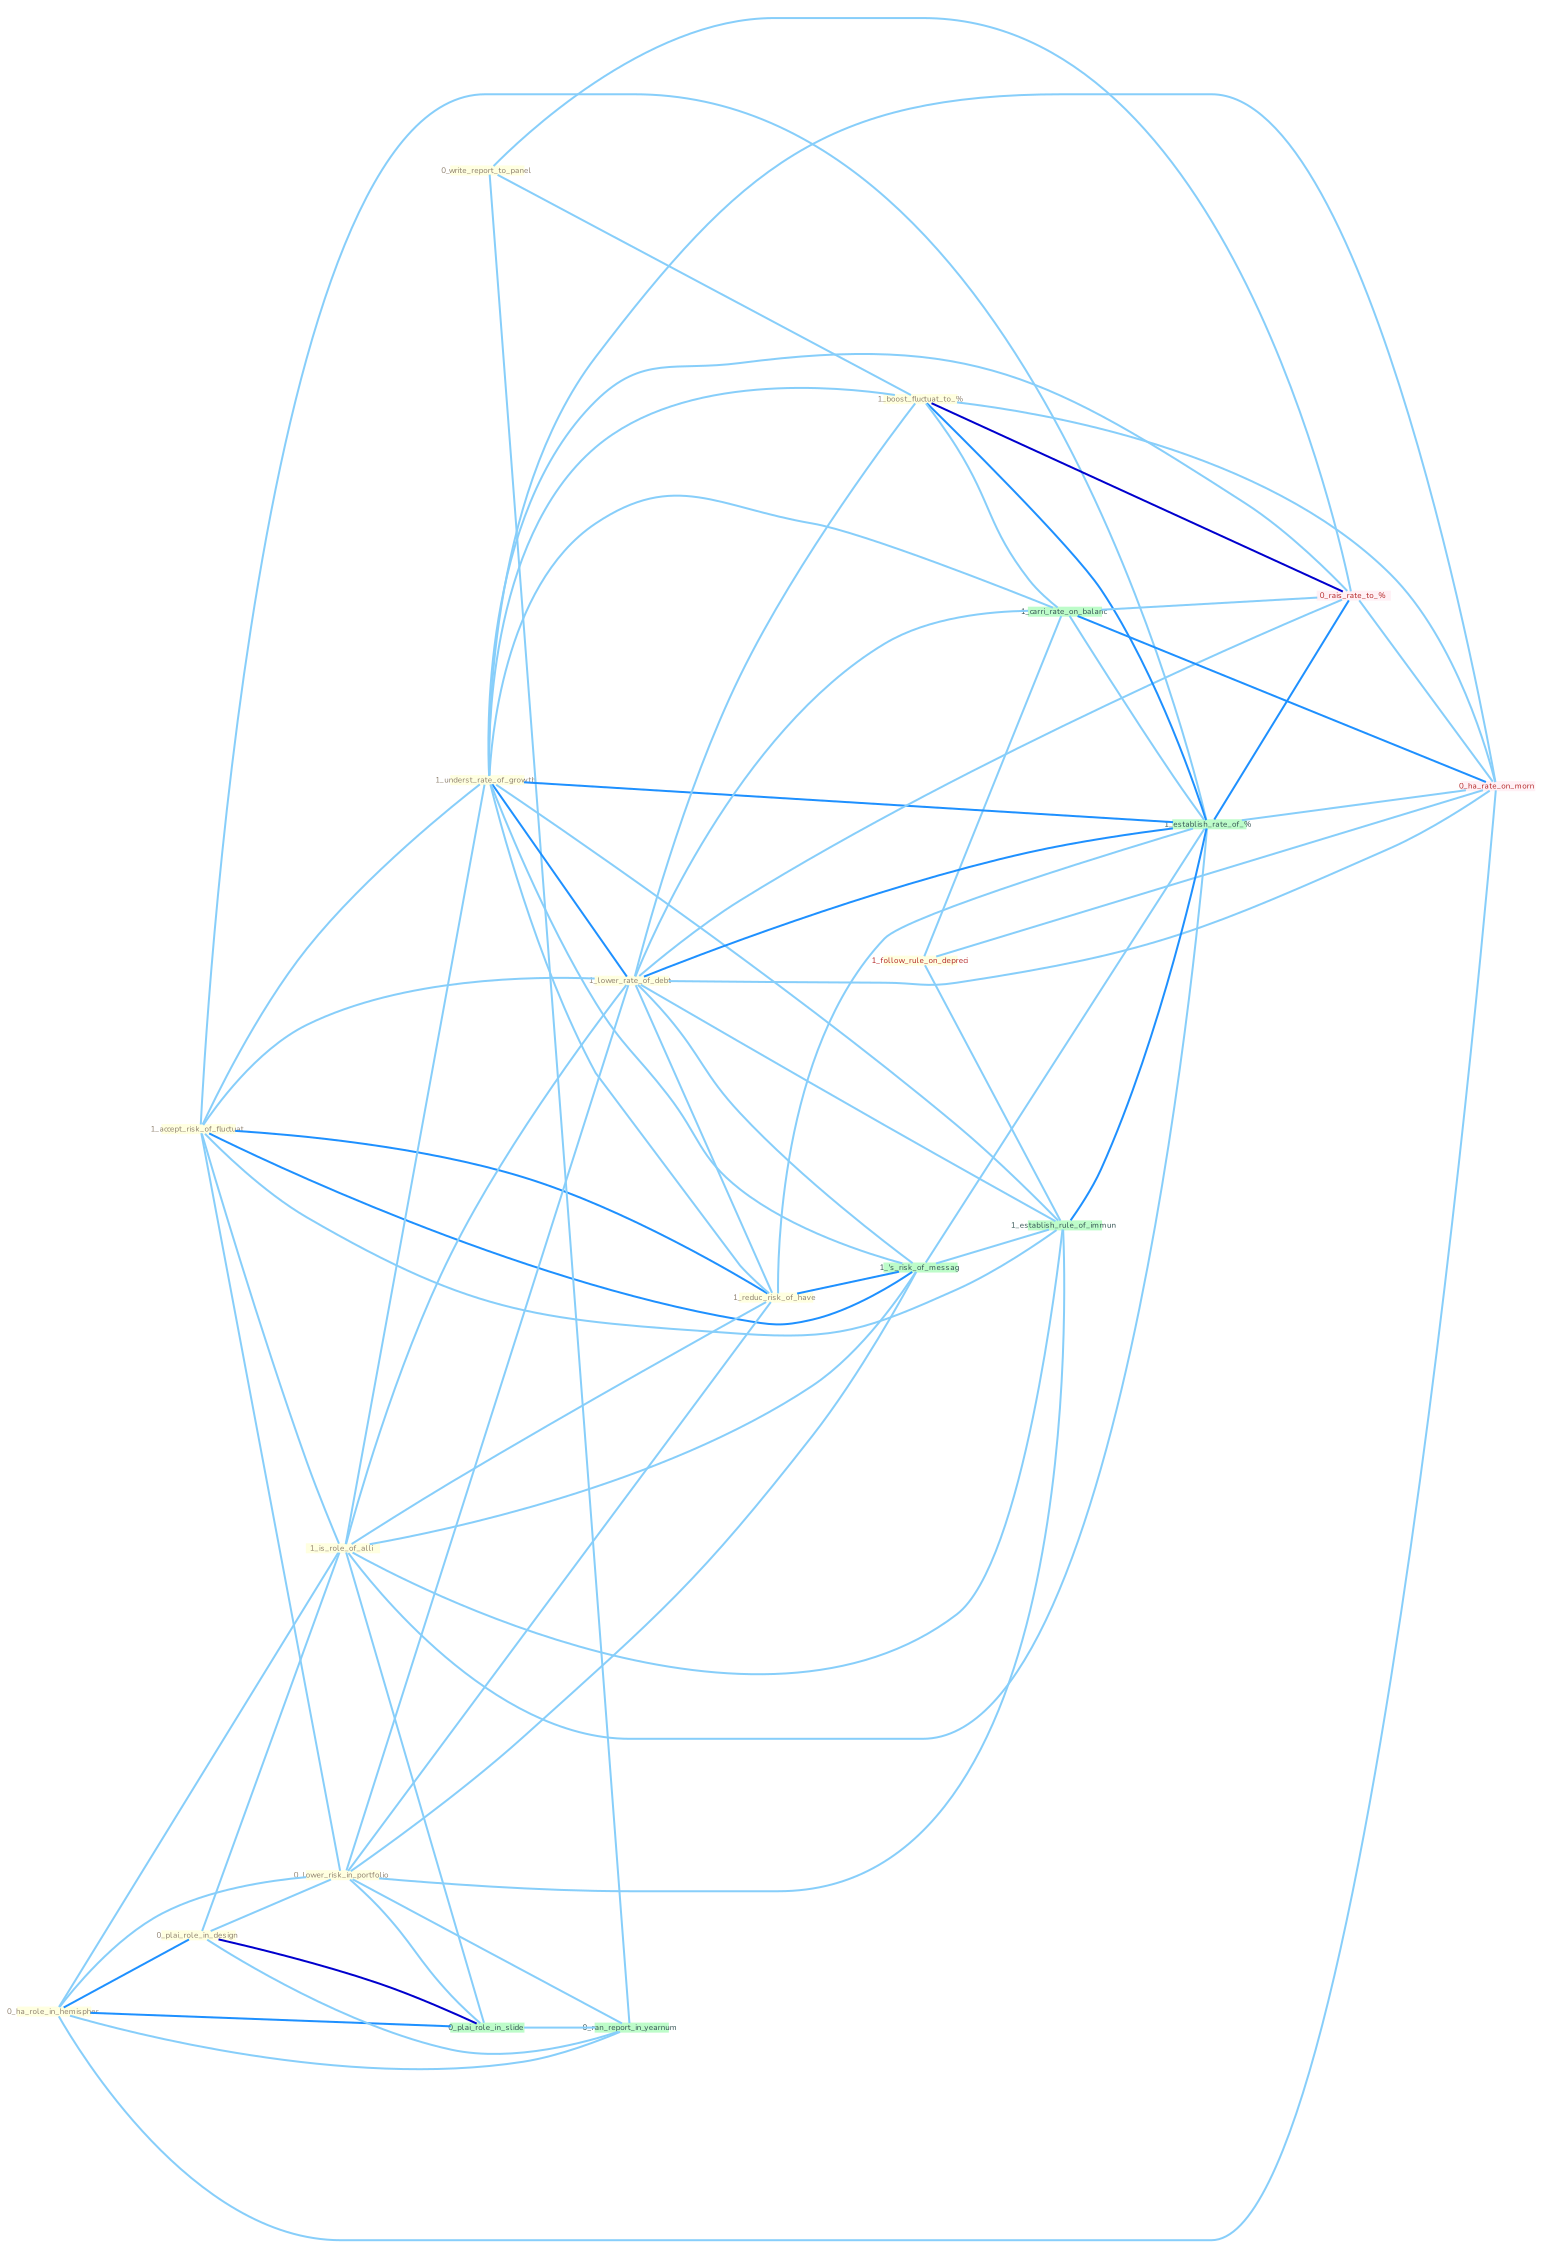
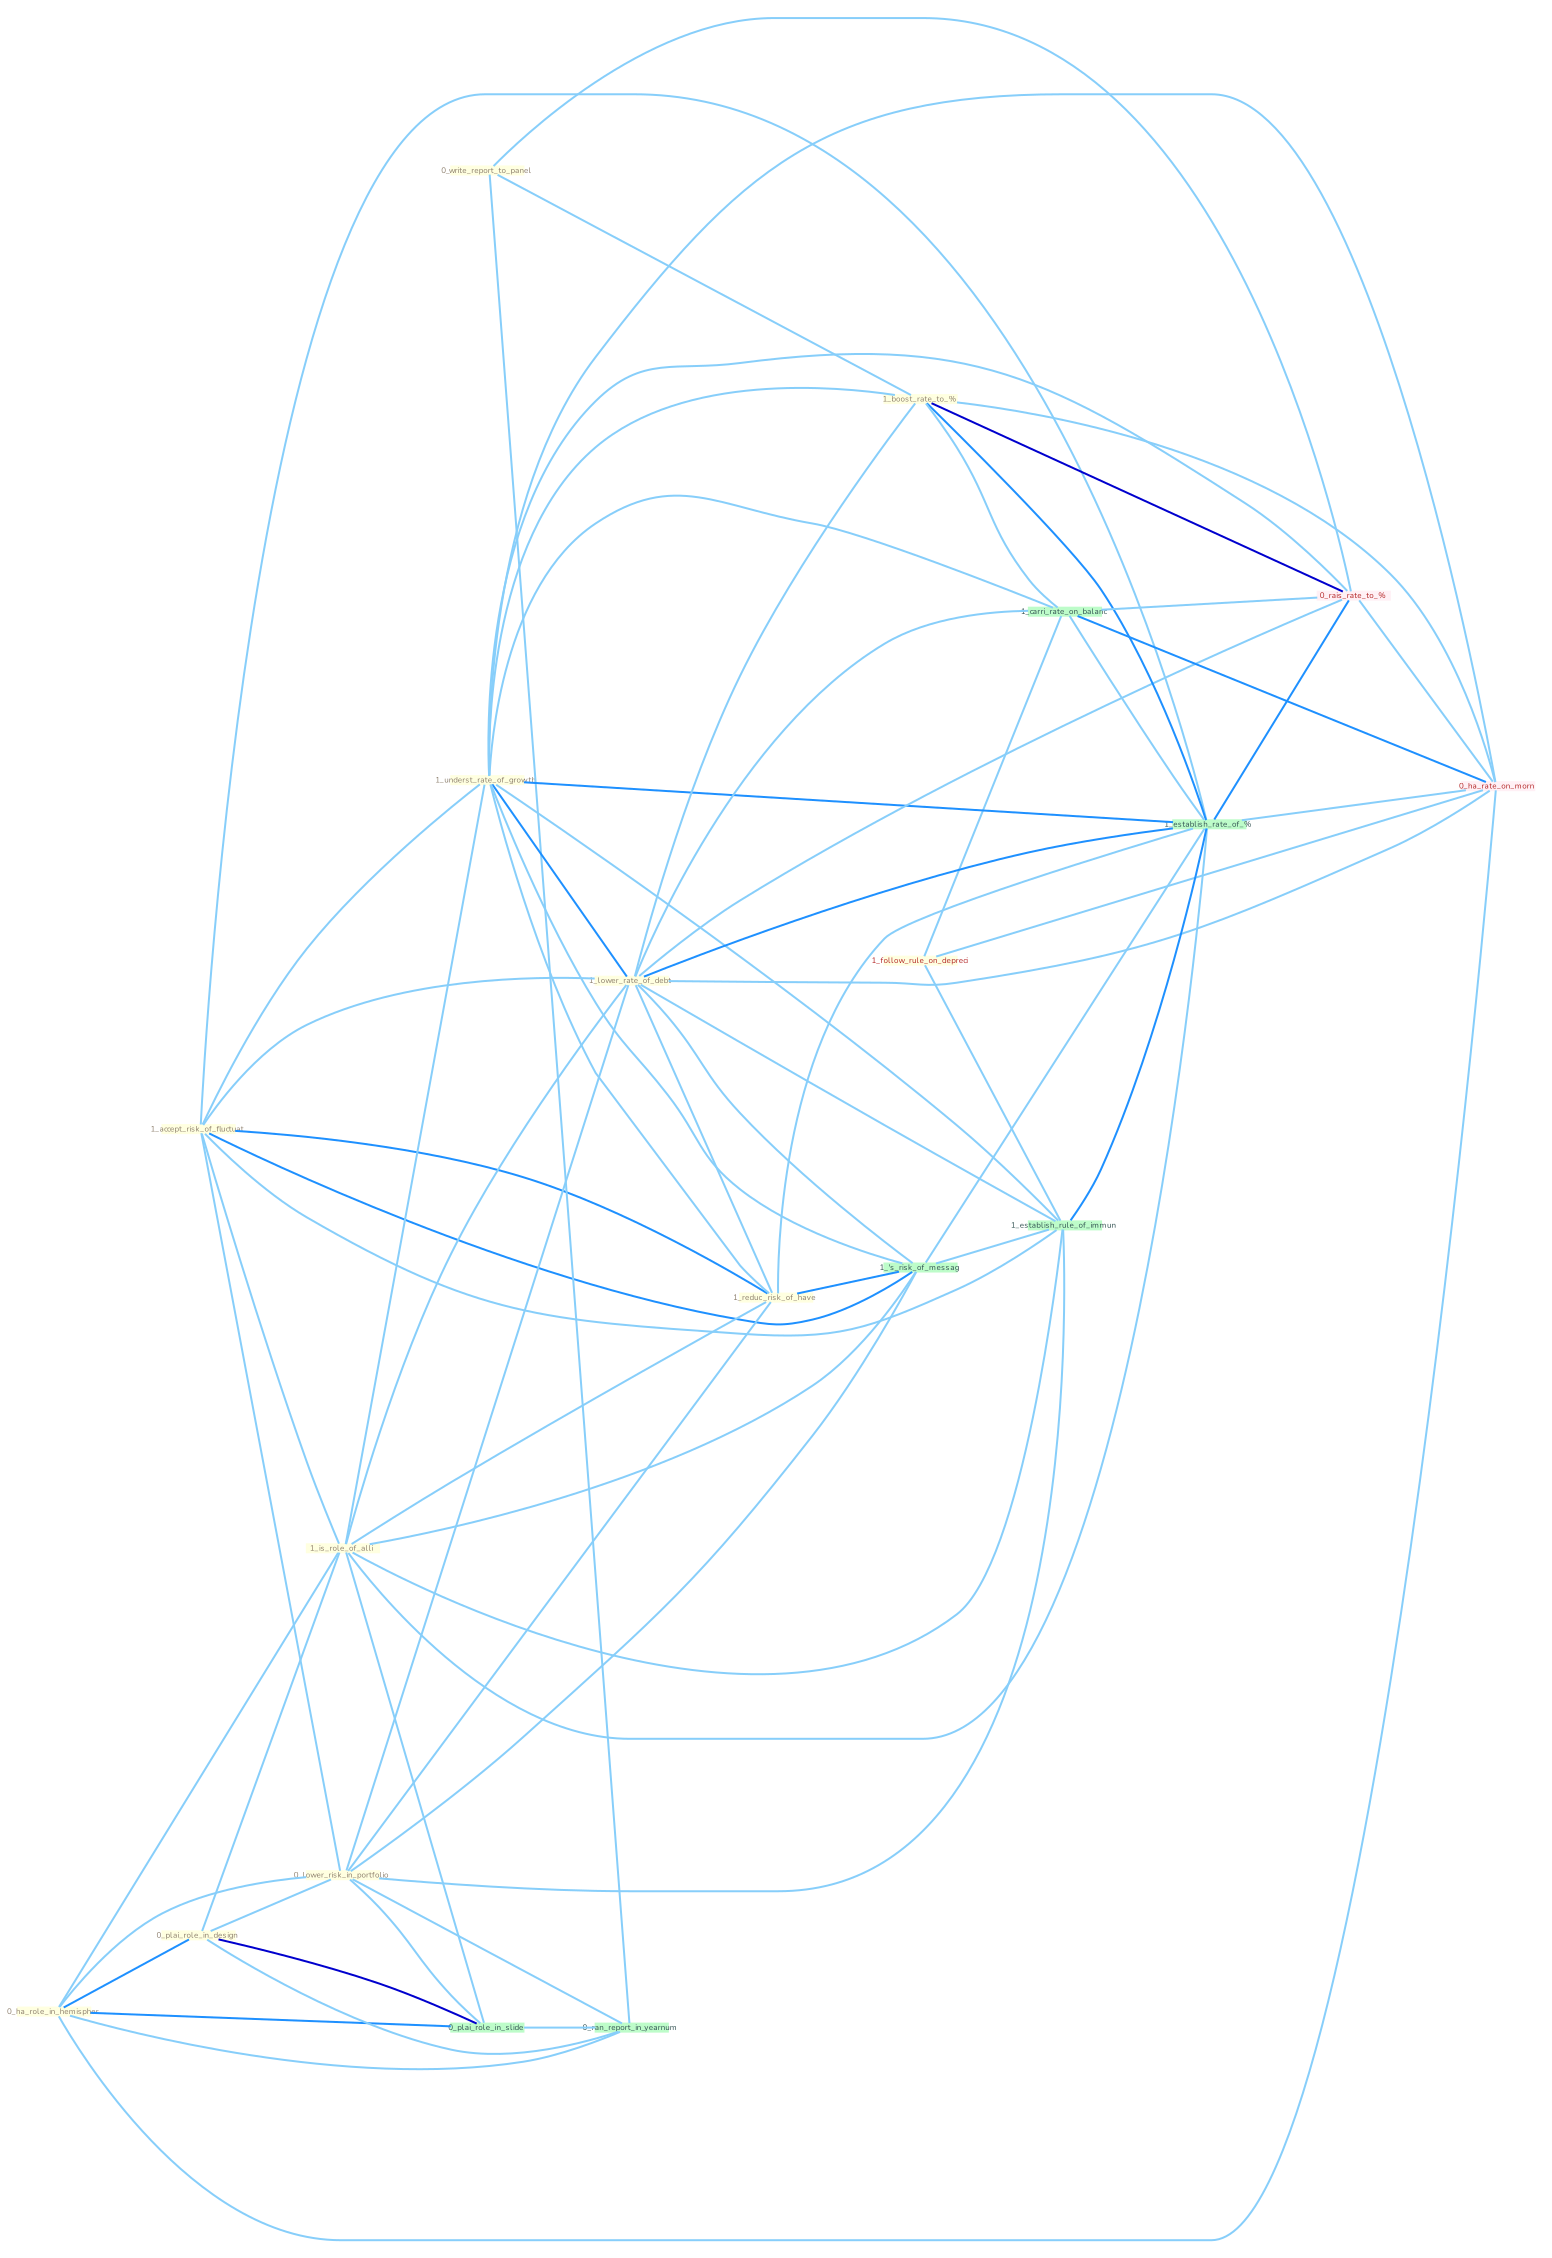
node "1_boost_fluctuat_to_%": label "1_boost_fluctuat_to_%" -> "1_boost_rate_to_%"
